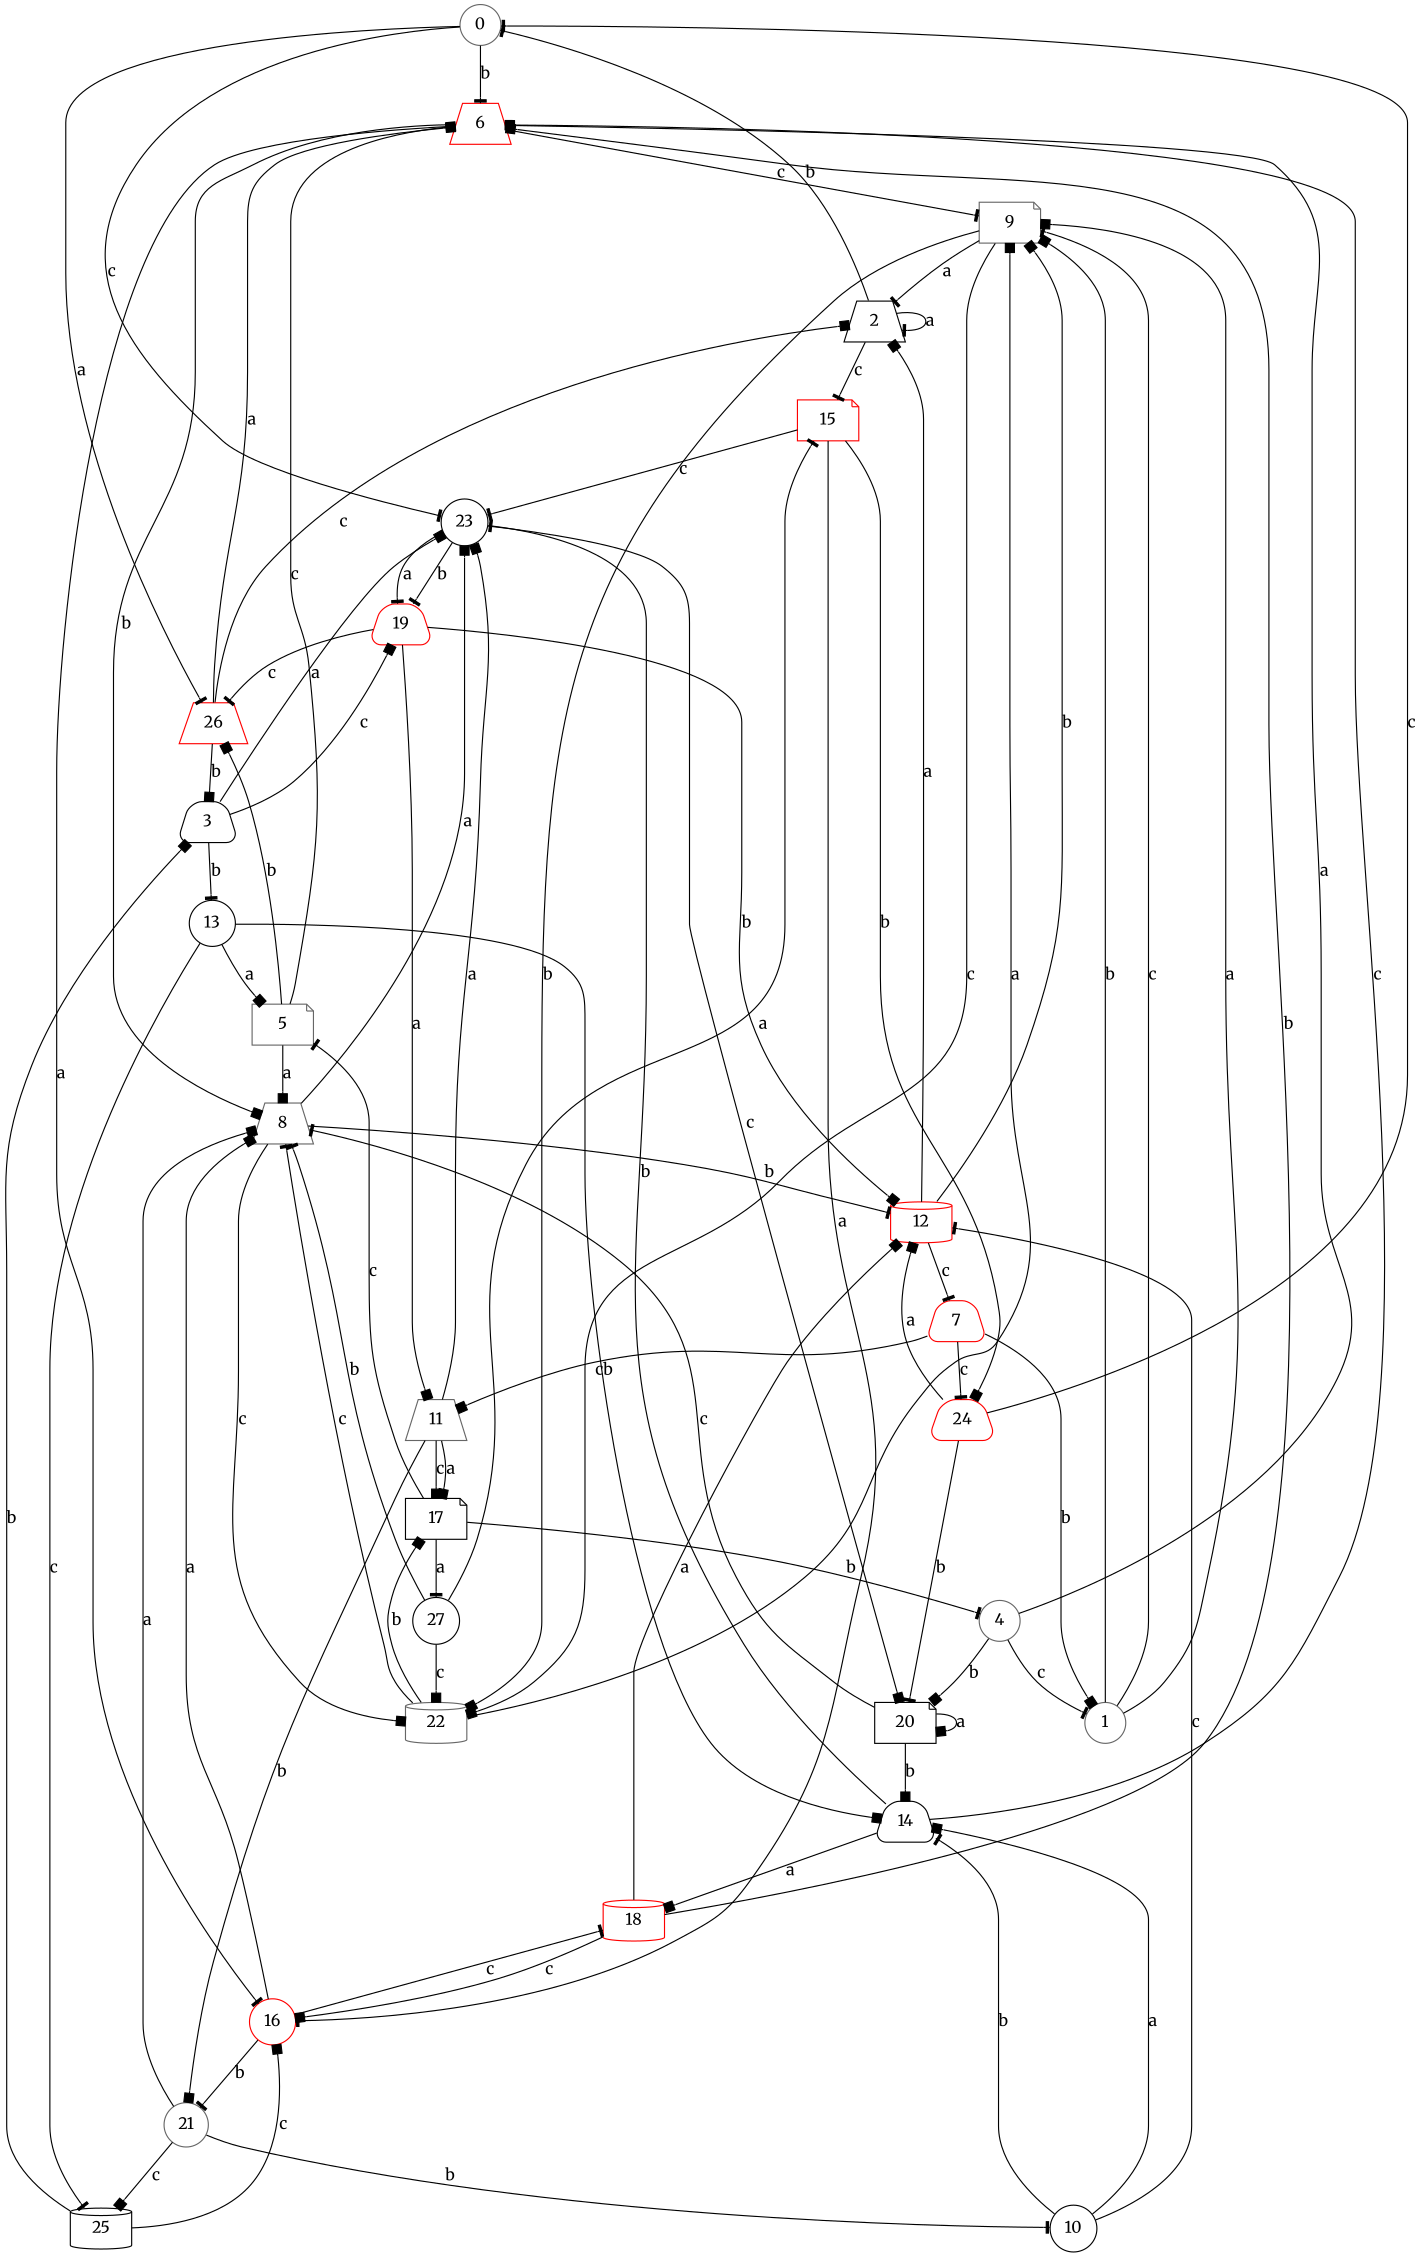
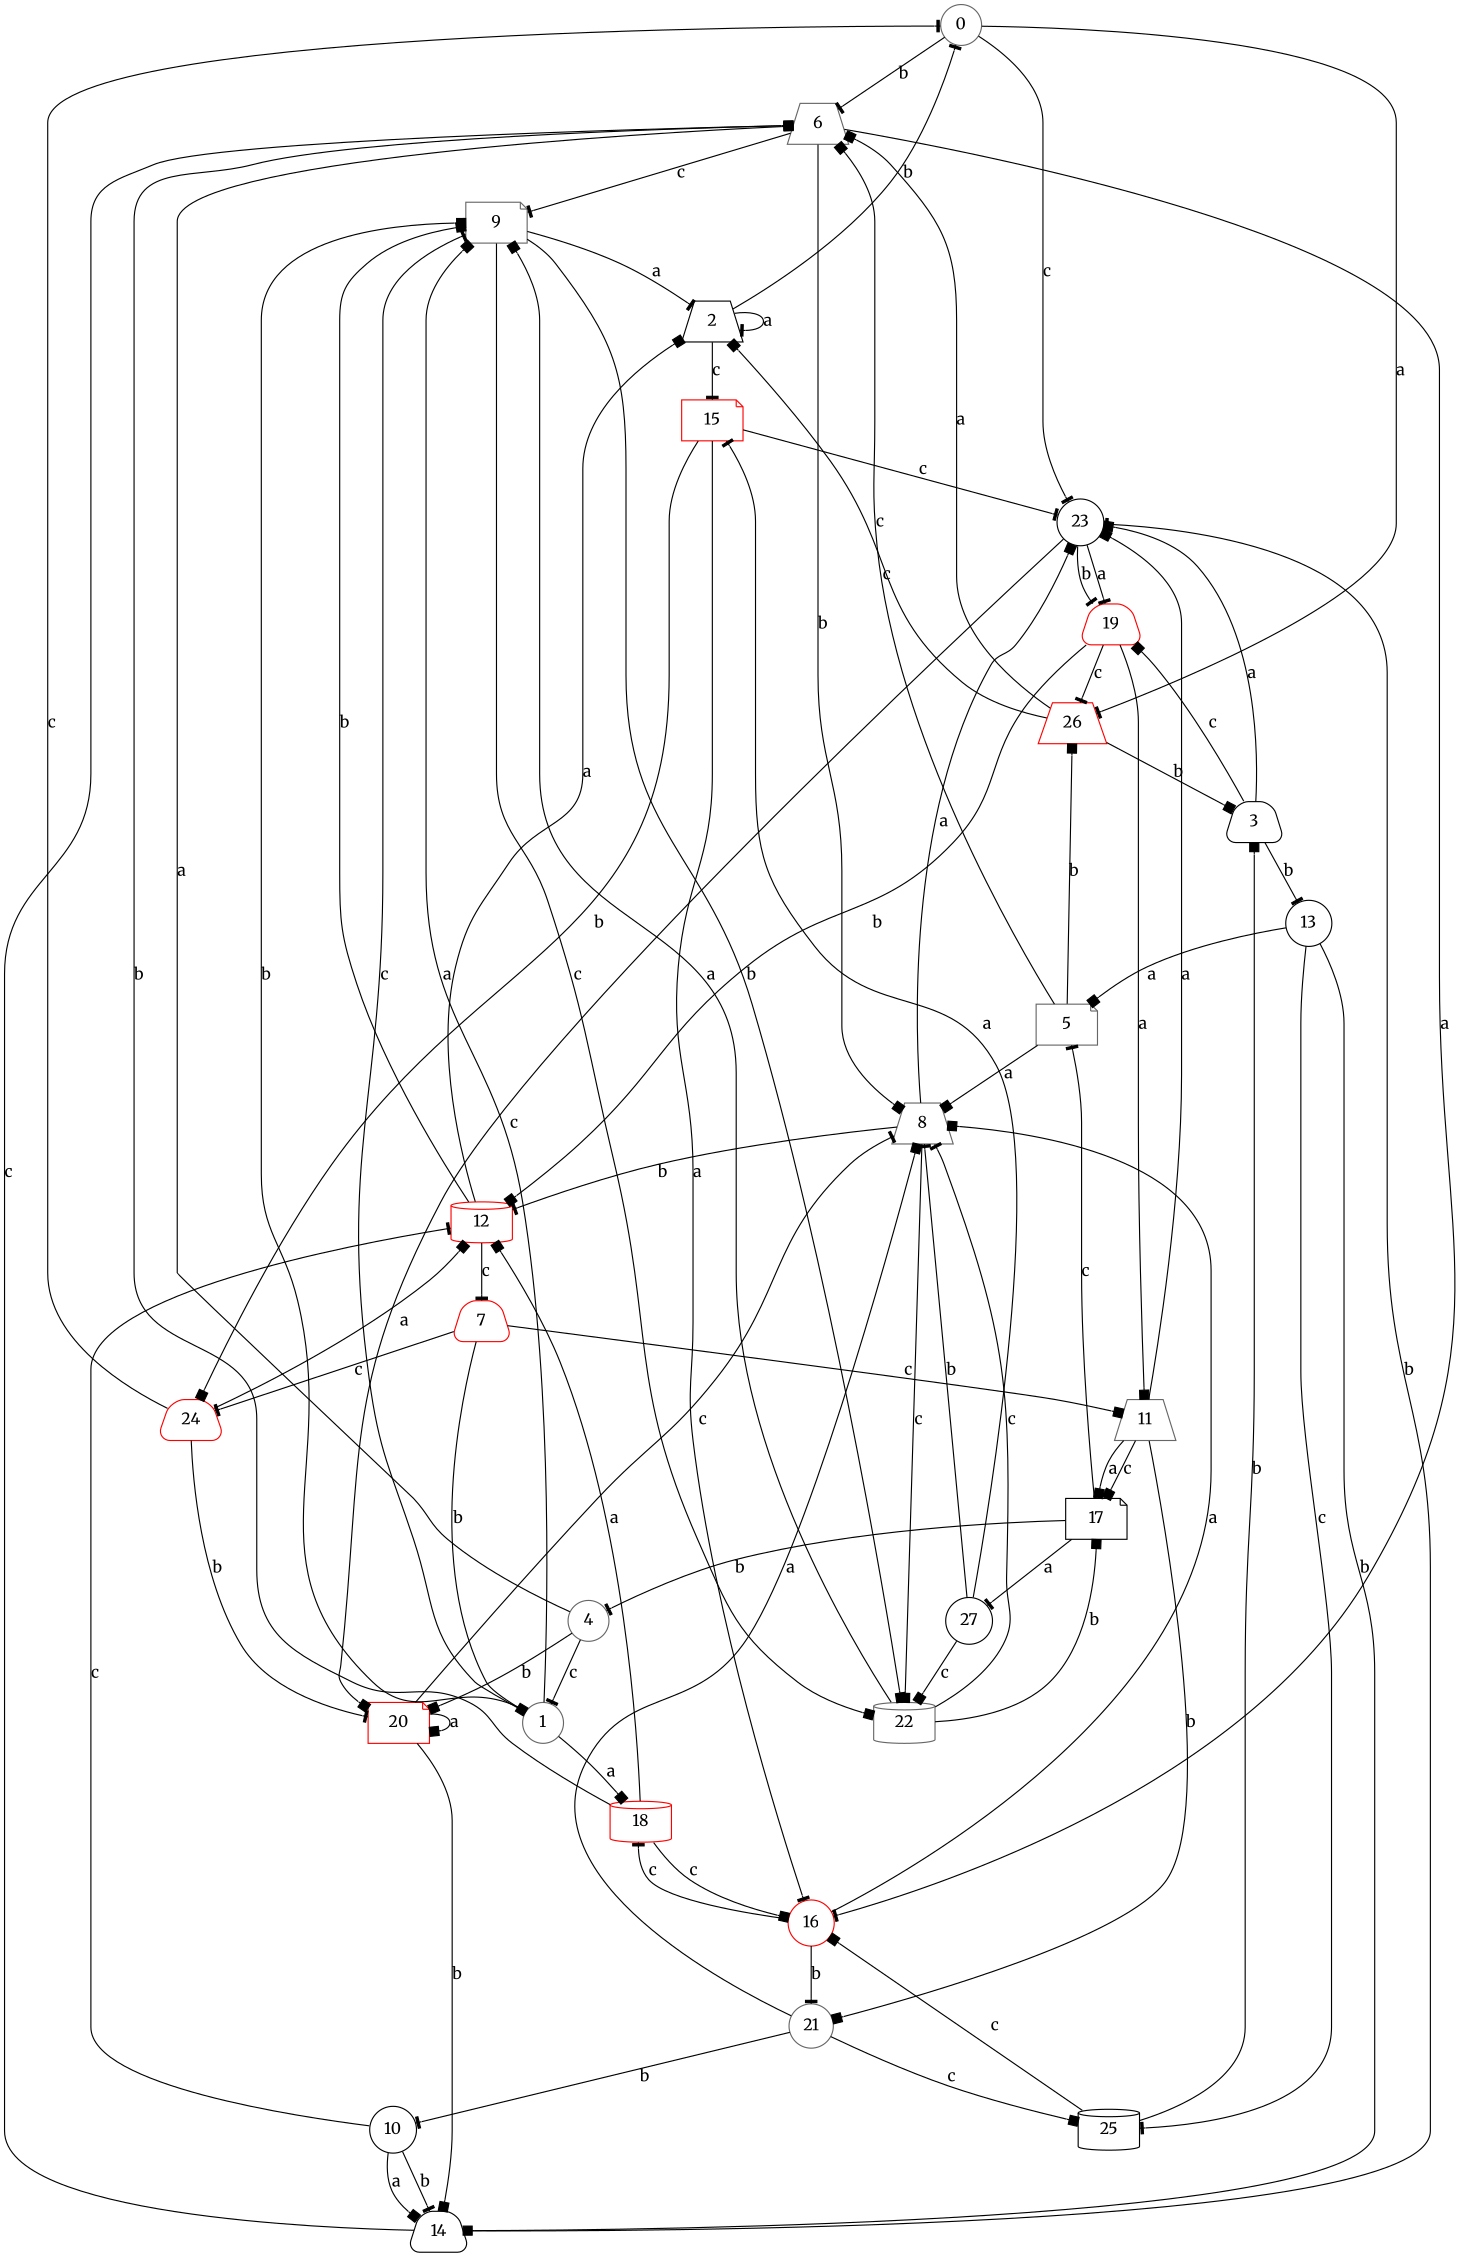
node "6": color red -> gray40
node "20": color black -> red
edge "14" -> "18": now "1" -> "18"
